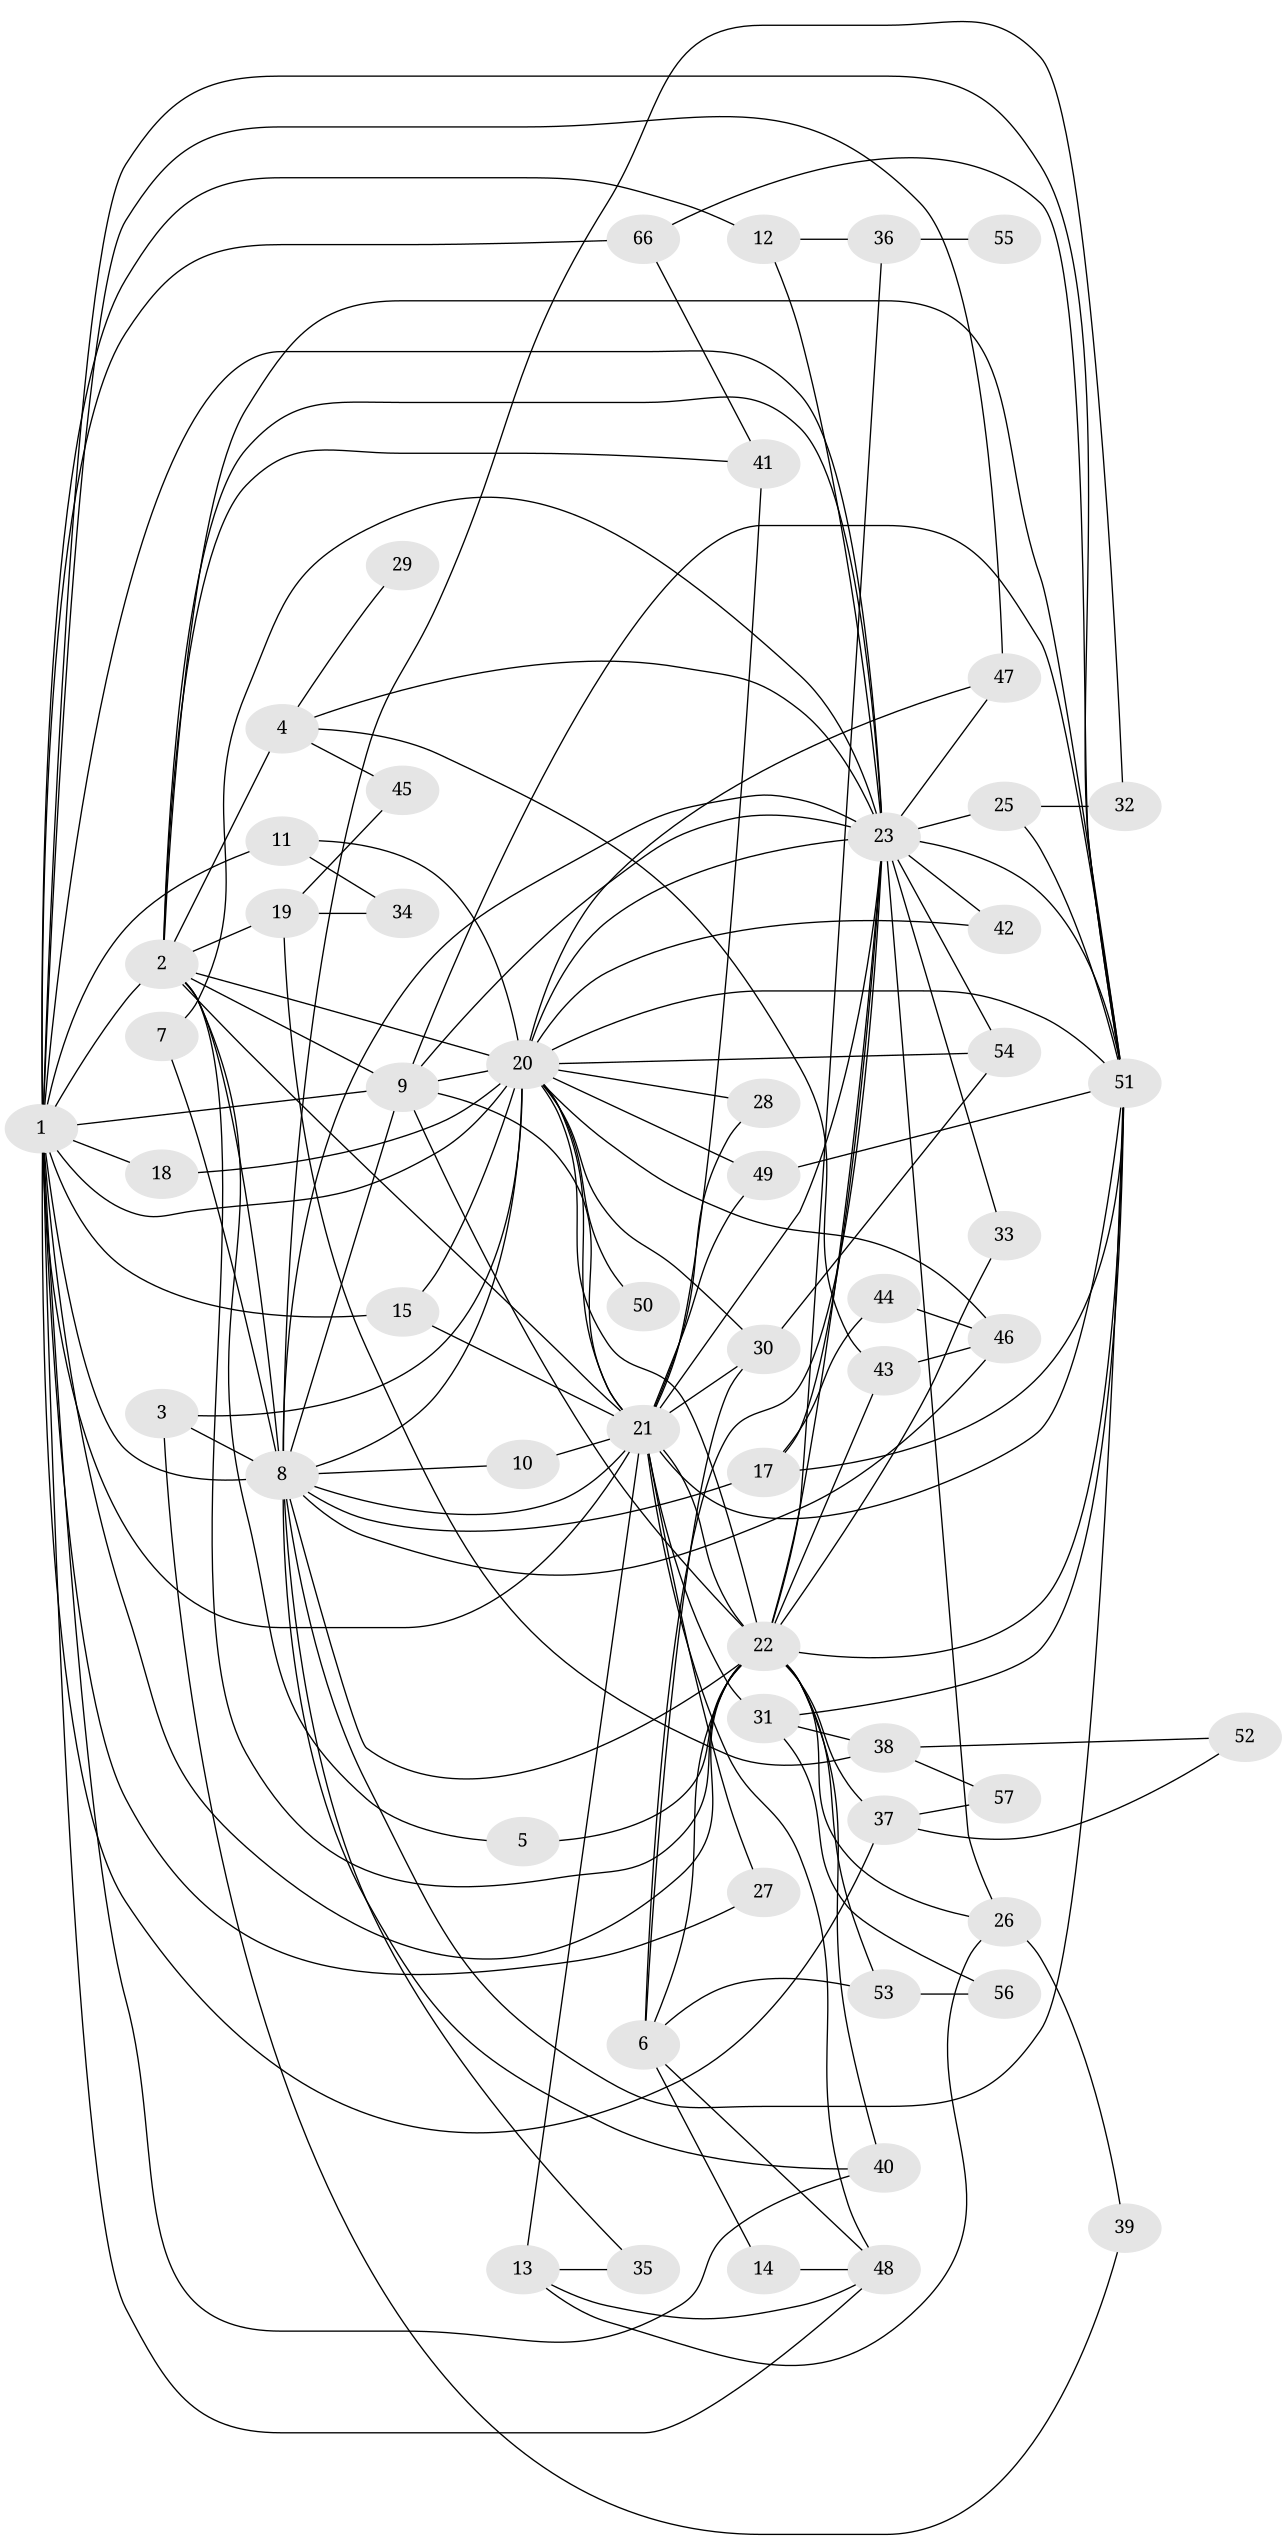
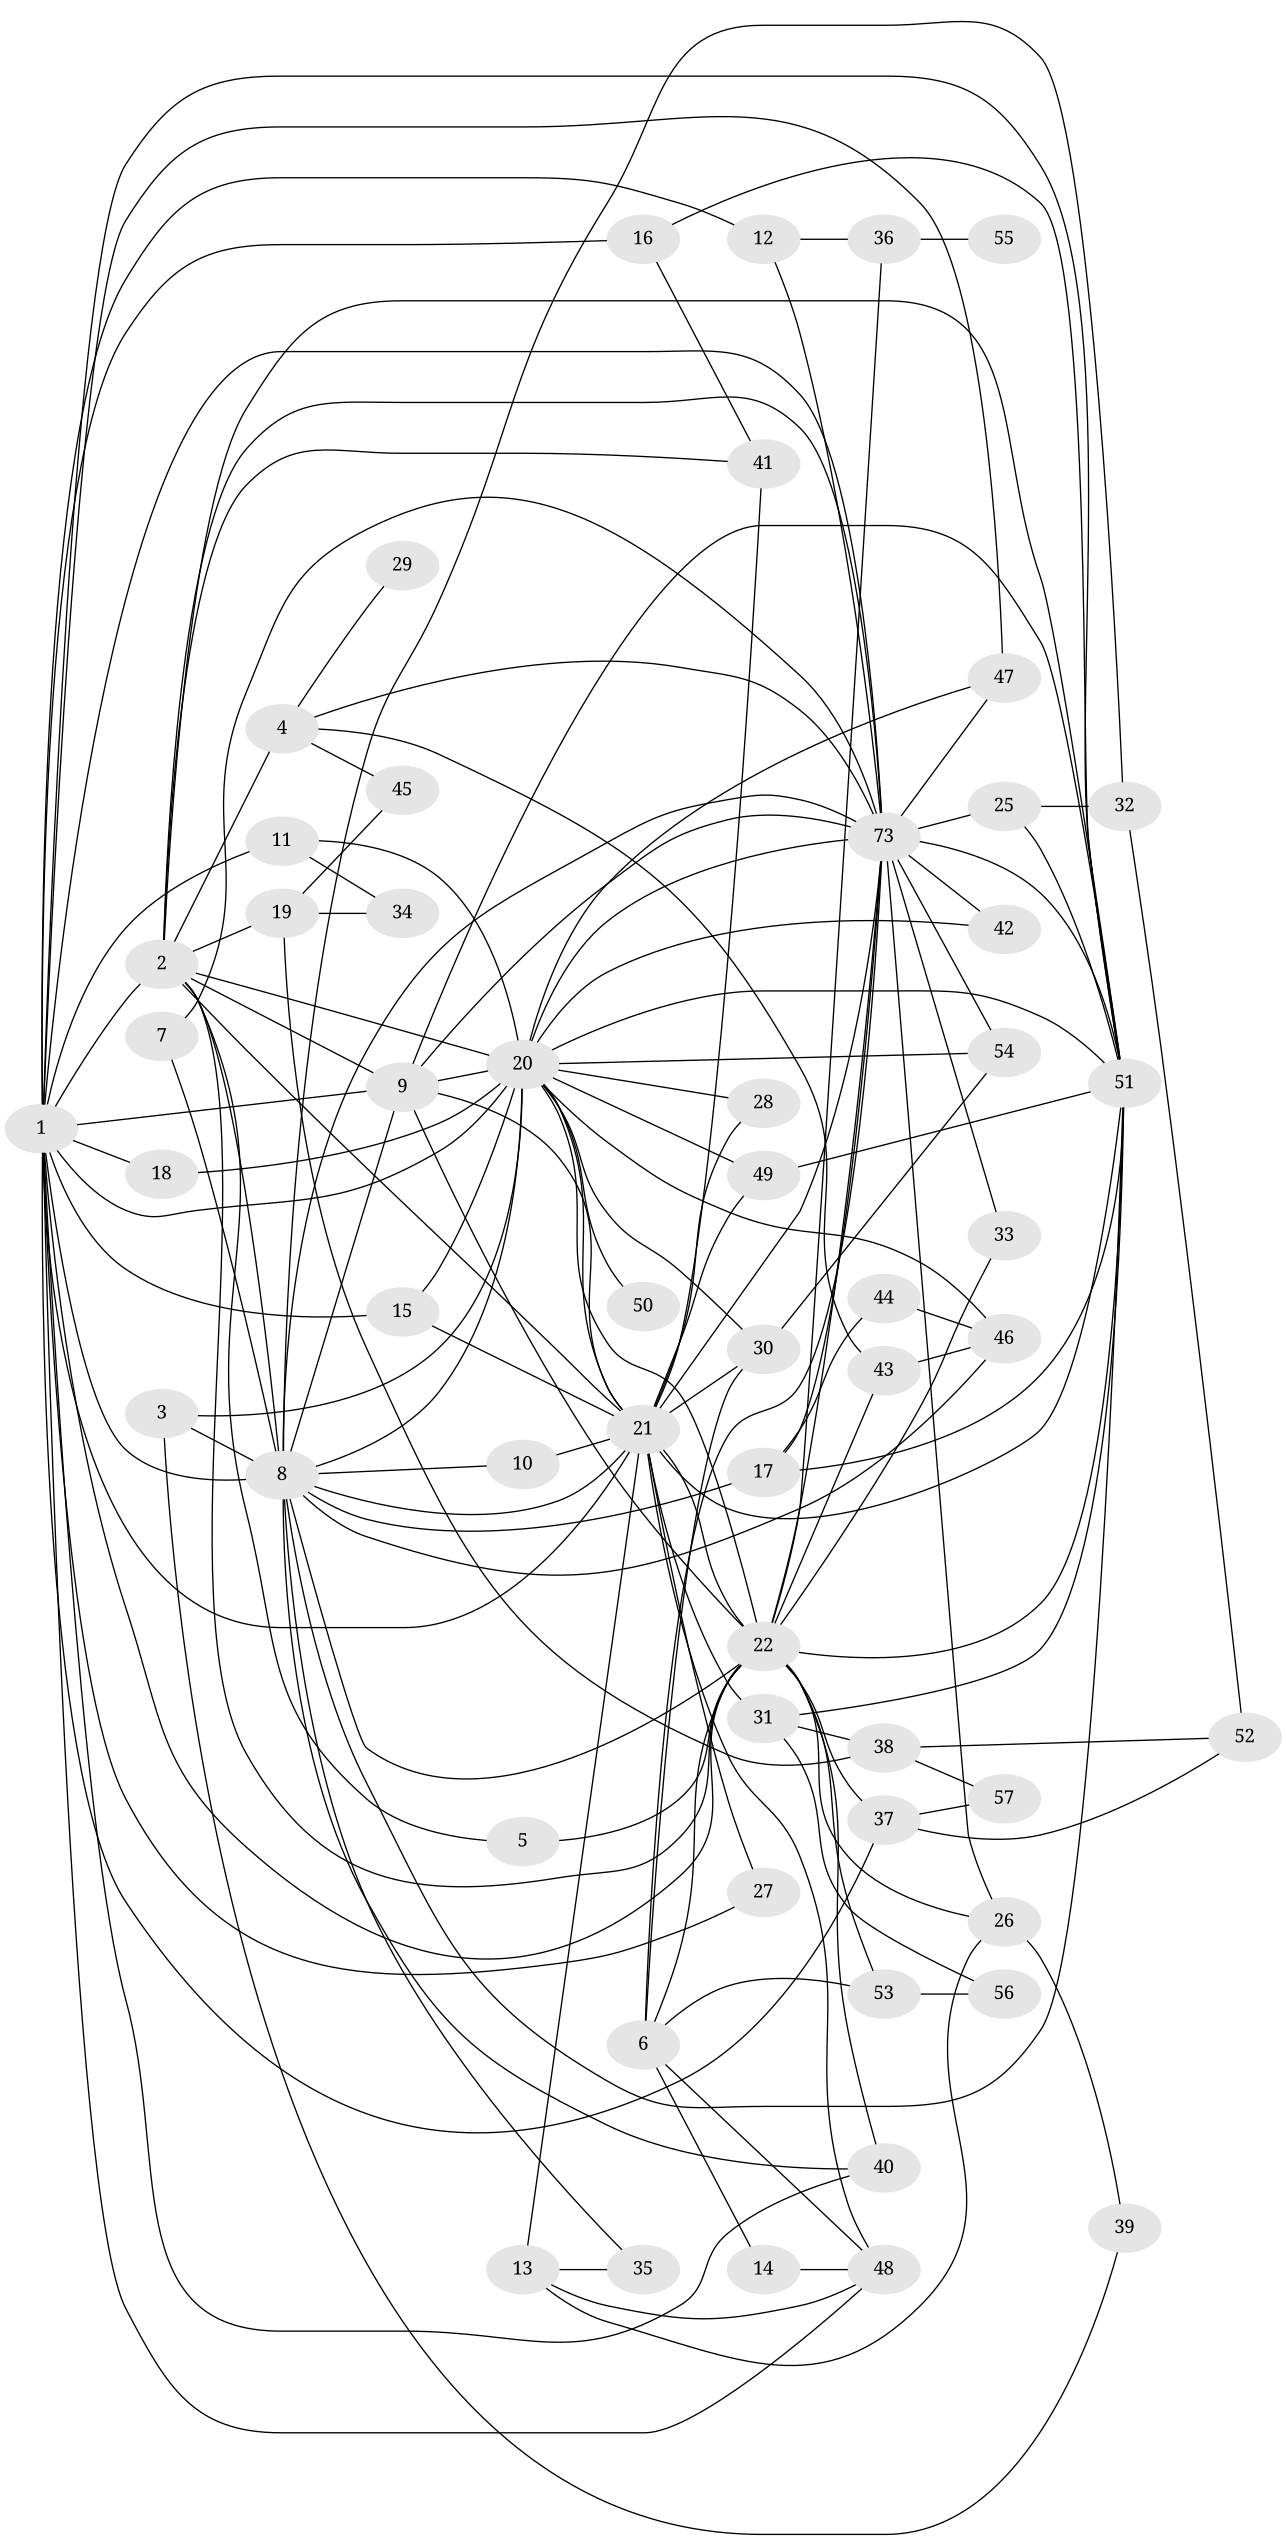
node "66": label "66" -> "16"
node "23": label "23" -> "73"
edge "32" -- "52": added
